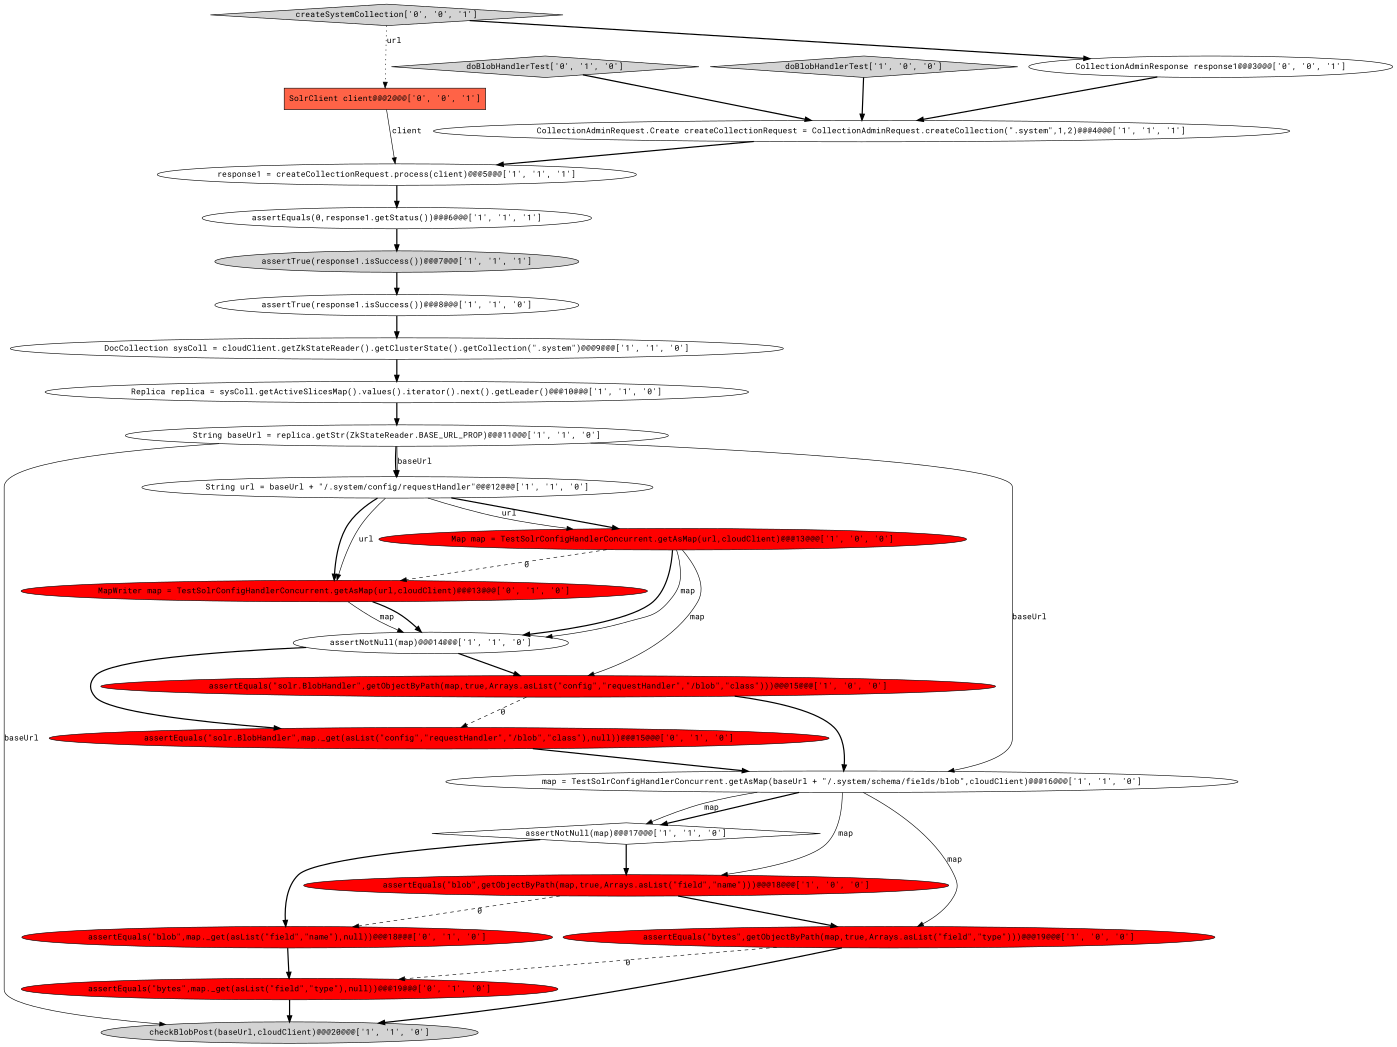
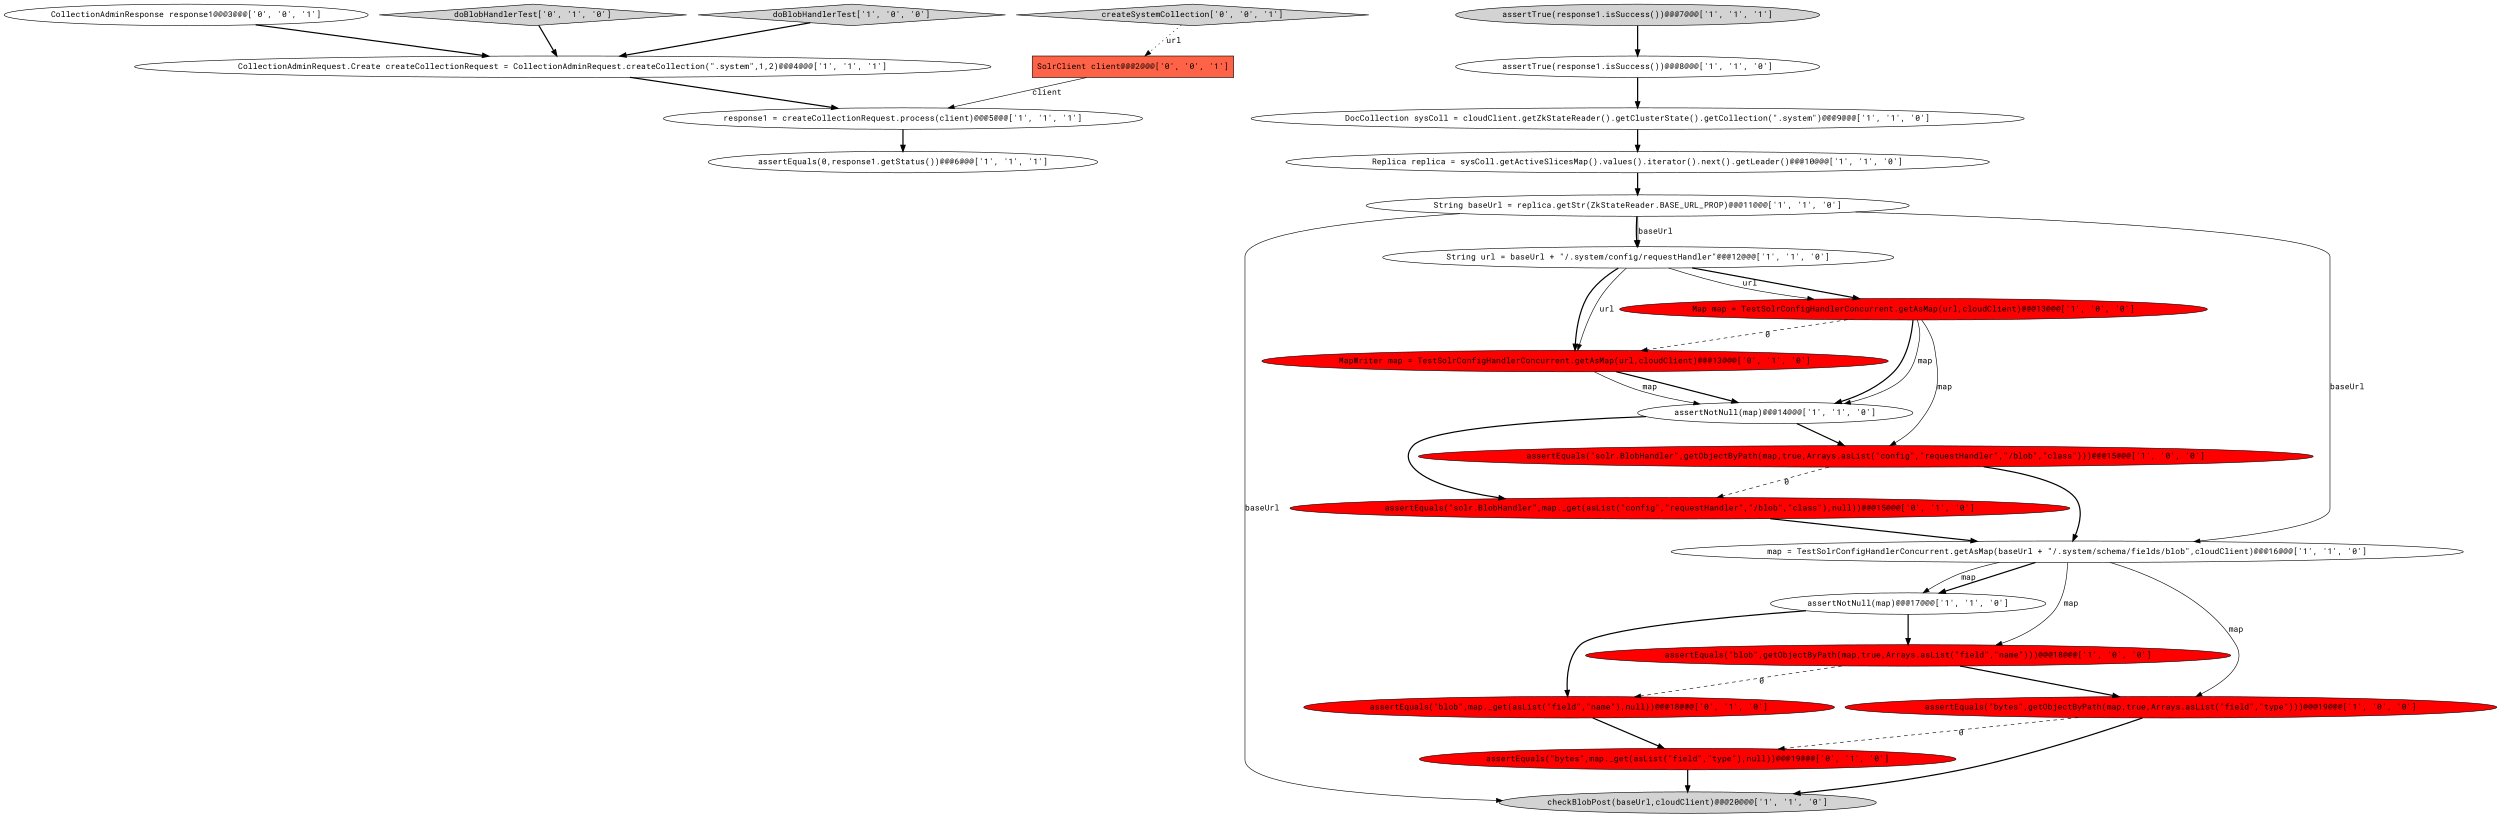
edge "createSystemCollection['0', '0', '1']" -> "CollectionAdminResponse response1@@@3@@@['0', '0', '1']": removed
edge "assertEquals(0,response1.getStatus())@@@6@@@['1', '1', '1']" -> "assertTrue(response1.isSuccess())@@@7@@@['1', '1', '1']": removed
node "assertNotNull(map)@@@17@@@['1', '1', '0']": shape diamond -> ellipse
